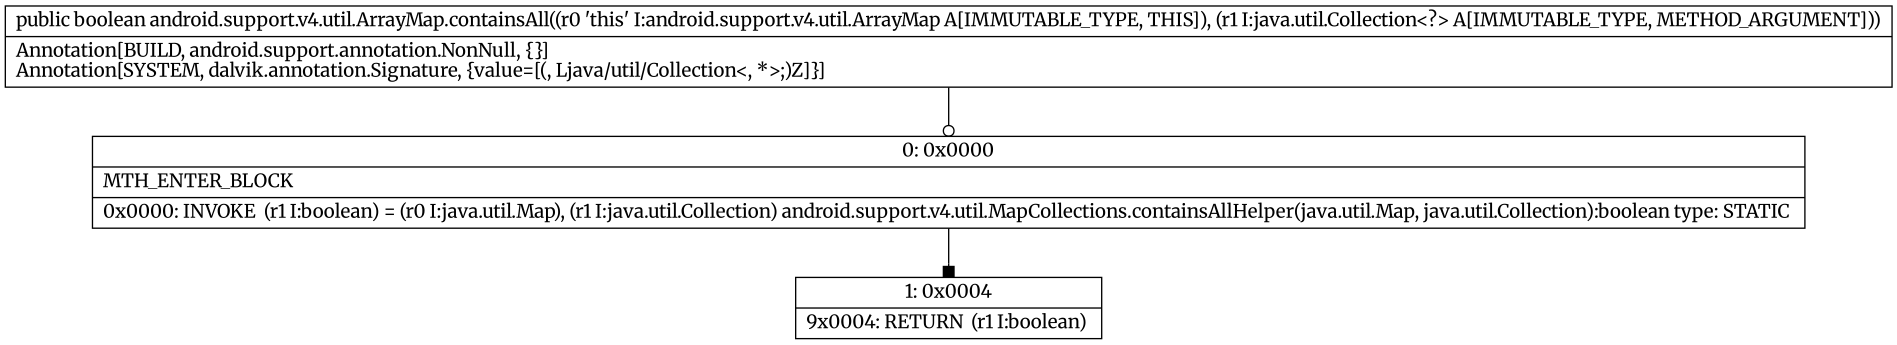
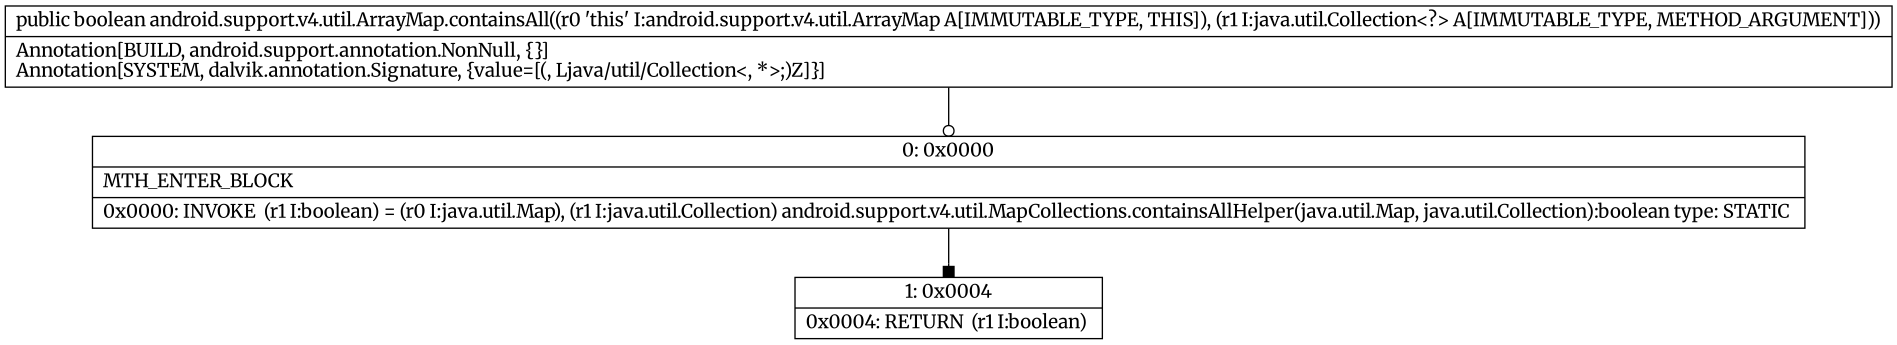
node "1: 0x0004": text "9x0004: RETURN  (r1 I:boolean)" -> "0x0004: RETURN  (r1 I:boolean)"
